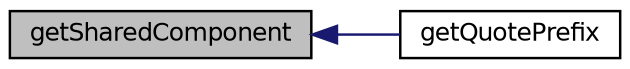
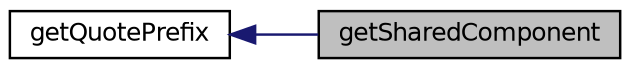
edge "getQuotePrefix" -> "getSharedComponent": reversed
